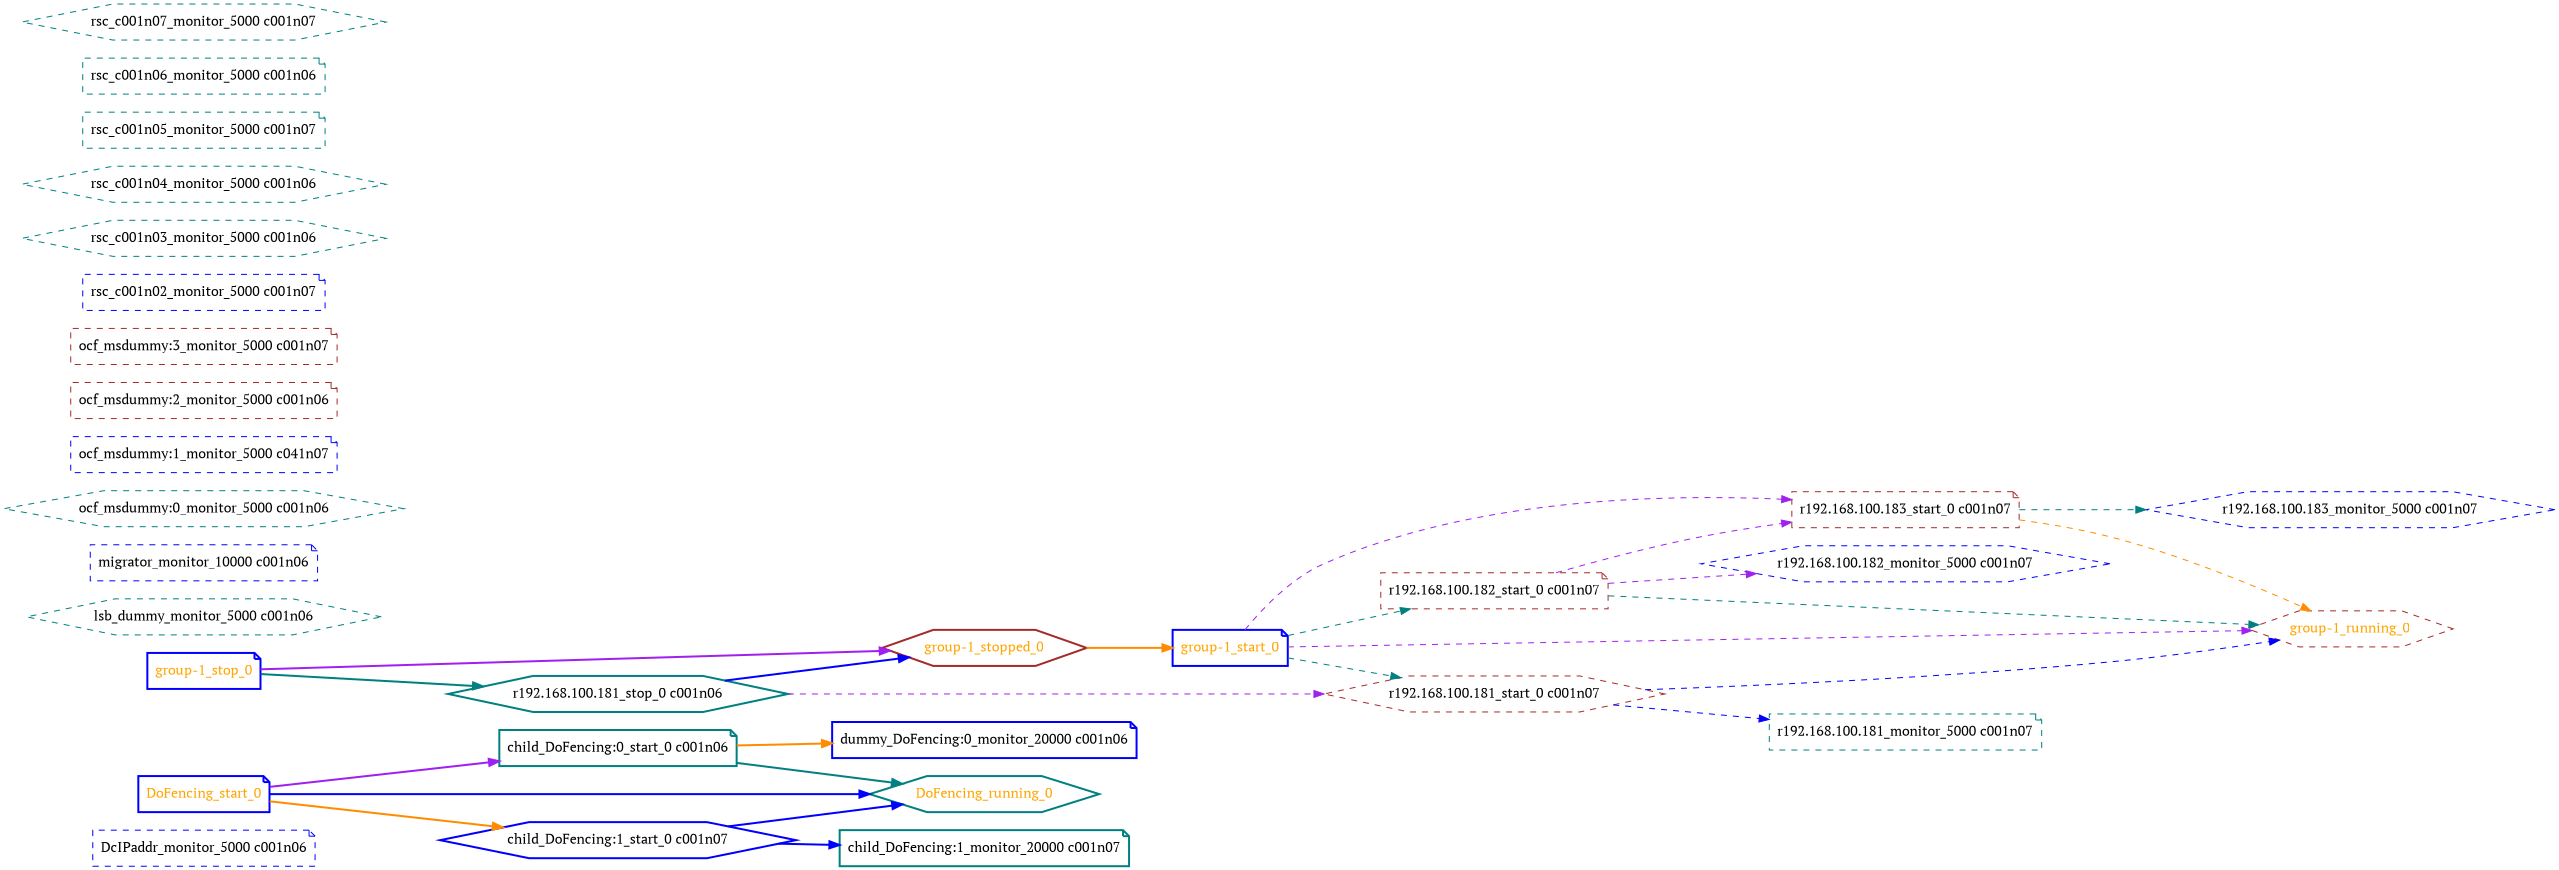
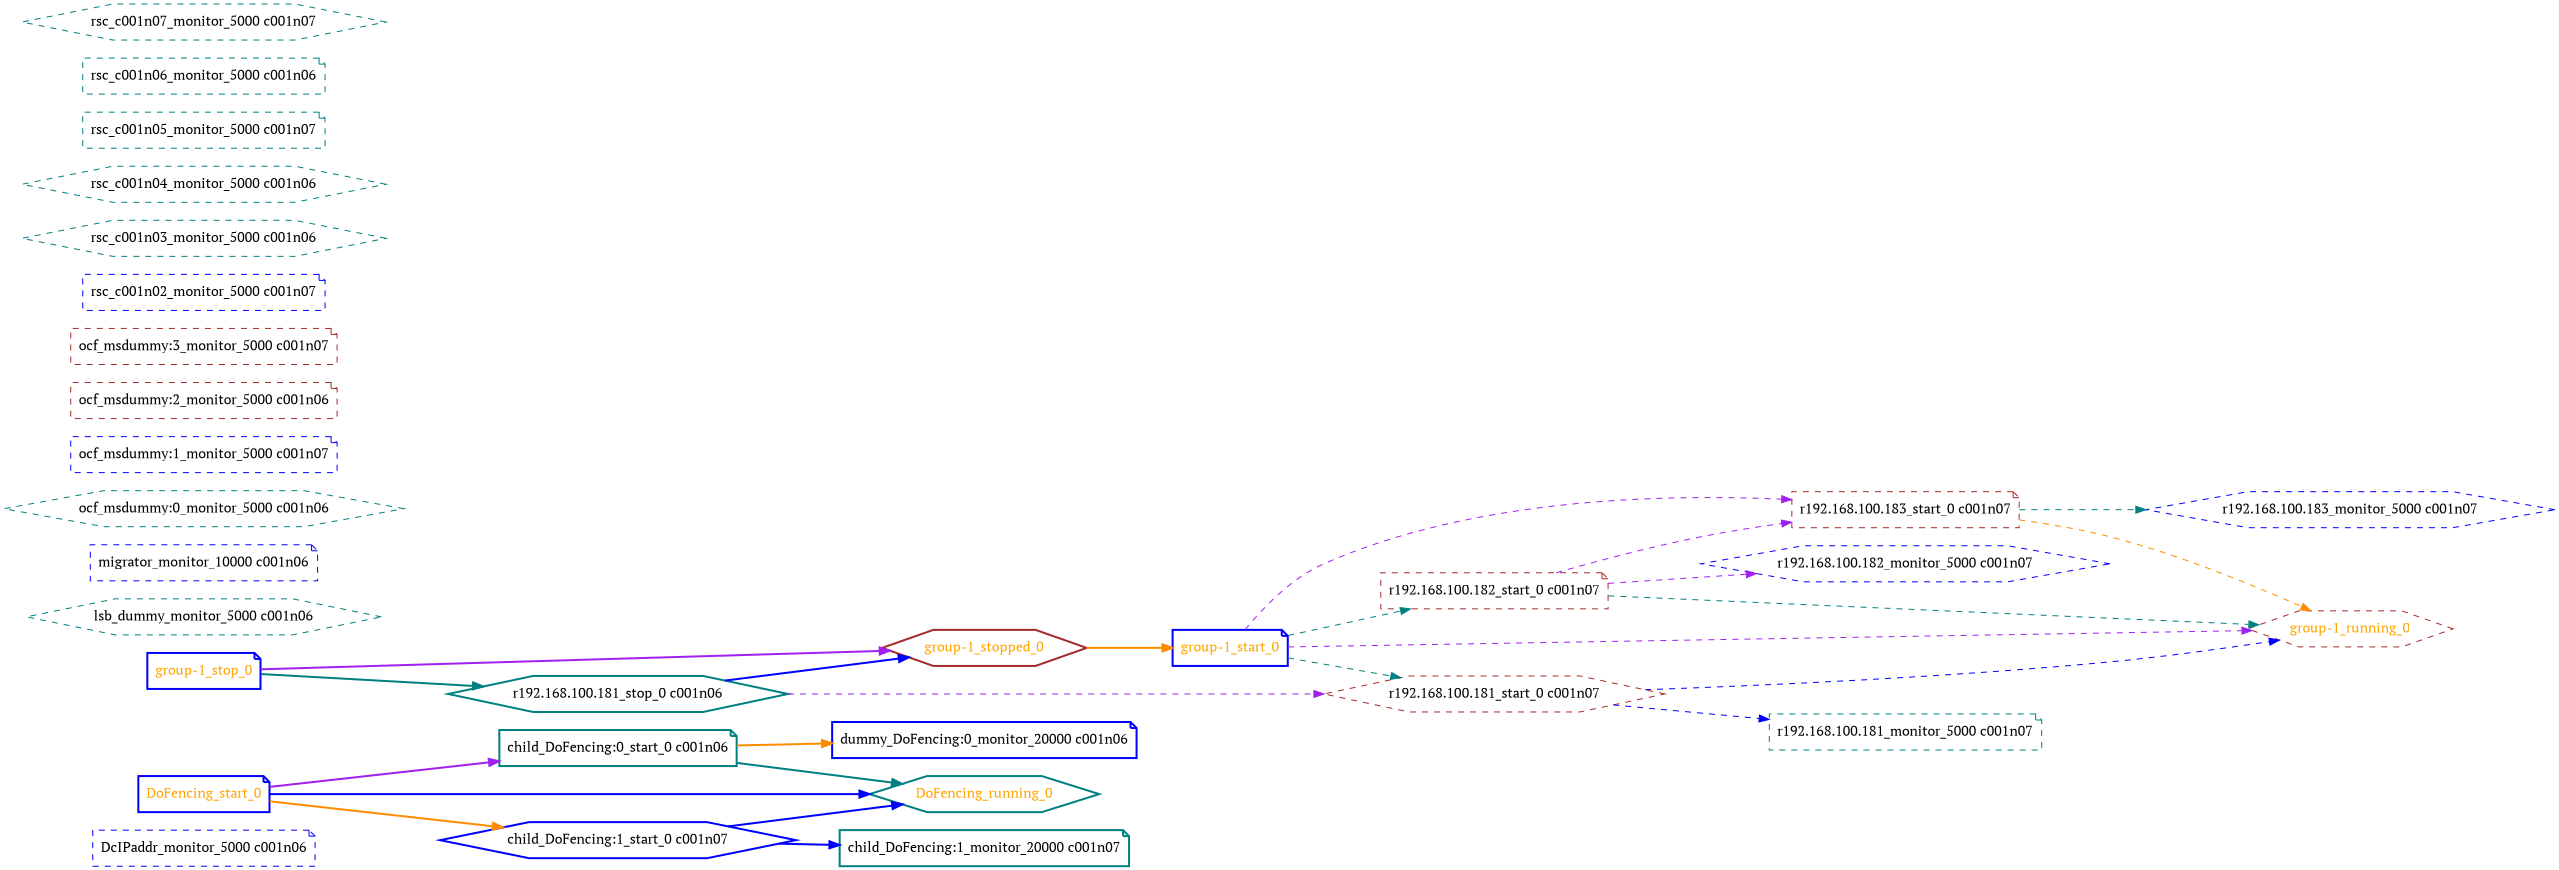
node "ocf_msdummy:1_monitor_5000 c041n07": label "ocf_msdummy:1_monitor_5000 c041n07" -> "ocf_msdummy:1_monitor_5000 c001n07"
